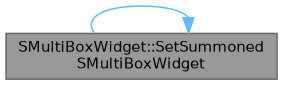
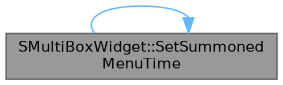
node "SMultiBoxWidget::SetSummoned SMultiBoxWidget": label "SMultiBoxWidget::SetSummoned SMultiBoxWidget" -> "SMultiBoxWidget::SetSummoned MenuTime"
